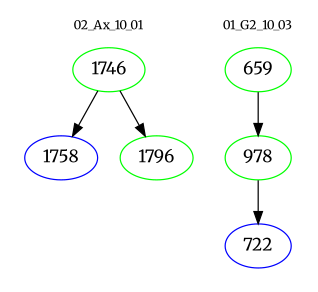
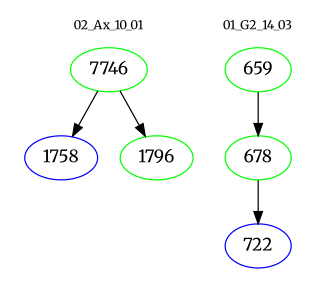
cluster "01_G2_10_03": label "01_G2_10_03" -> "01_G2_14_03"
node "1746": label "1746" -> "7746"
node "978": label "978" -> "678"
